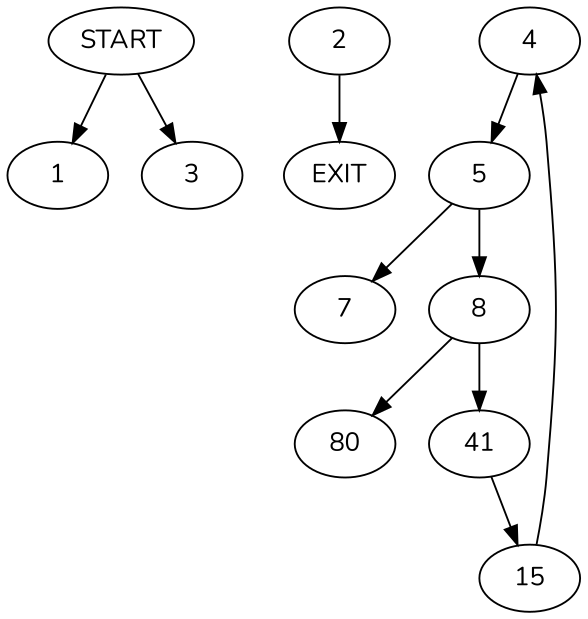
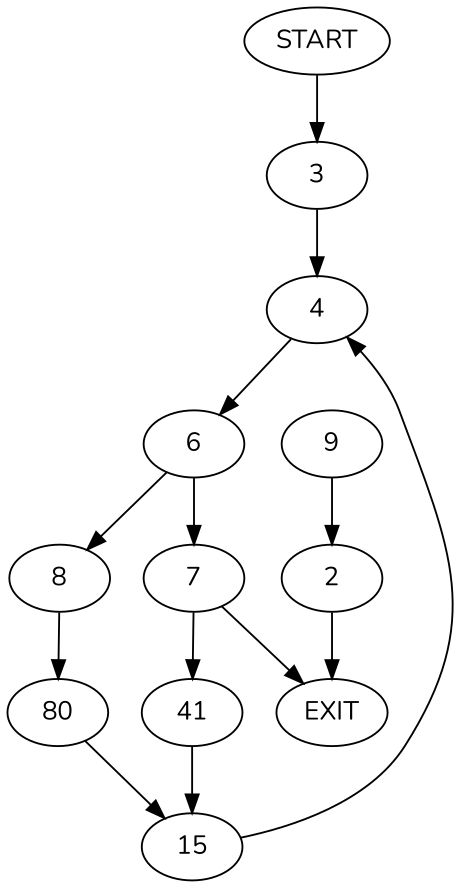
node "1": removed
node "5": label "5" -> "6"
edge "3" -> "4": added
edge "8" -> "41": now "7" -> "41"
node "9": added
edge "7" -> "EXIT": added
edge "80" -> "15": added
